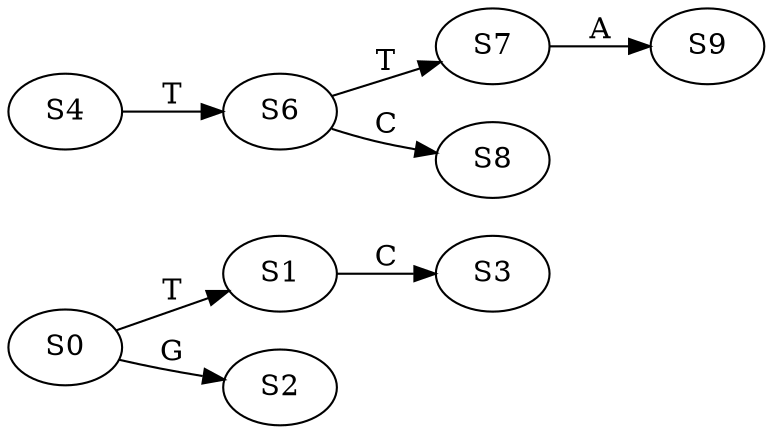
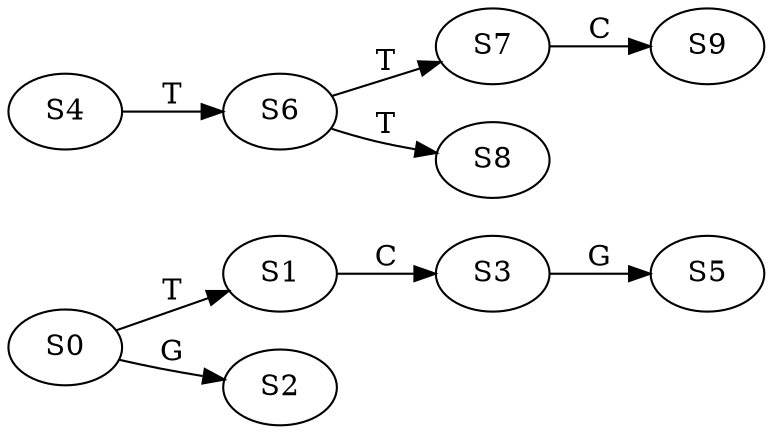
edge "S7" -> "S9": label "A" -> "C"
edge "S6" -> "S8": label "C" -> "T"
node "S5": added
